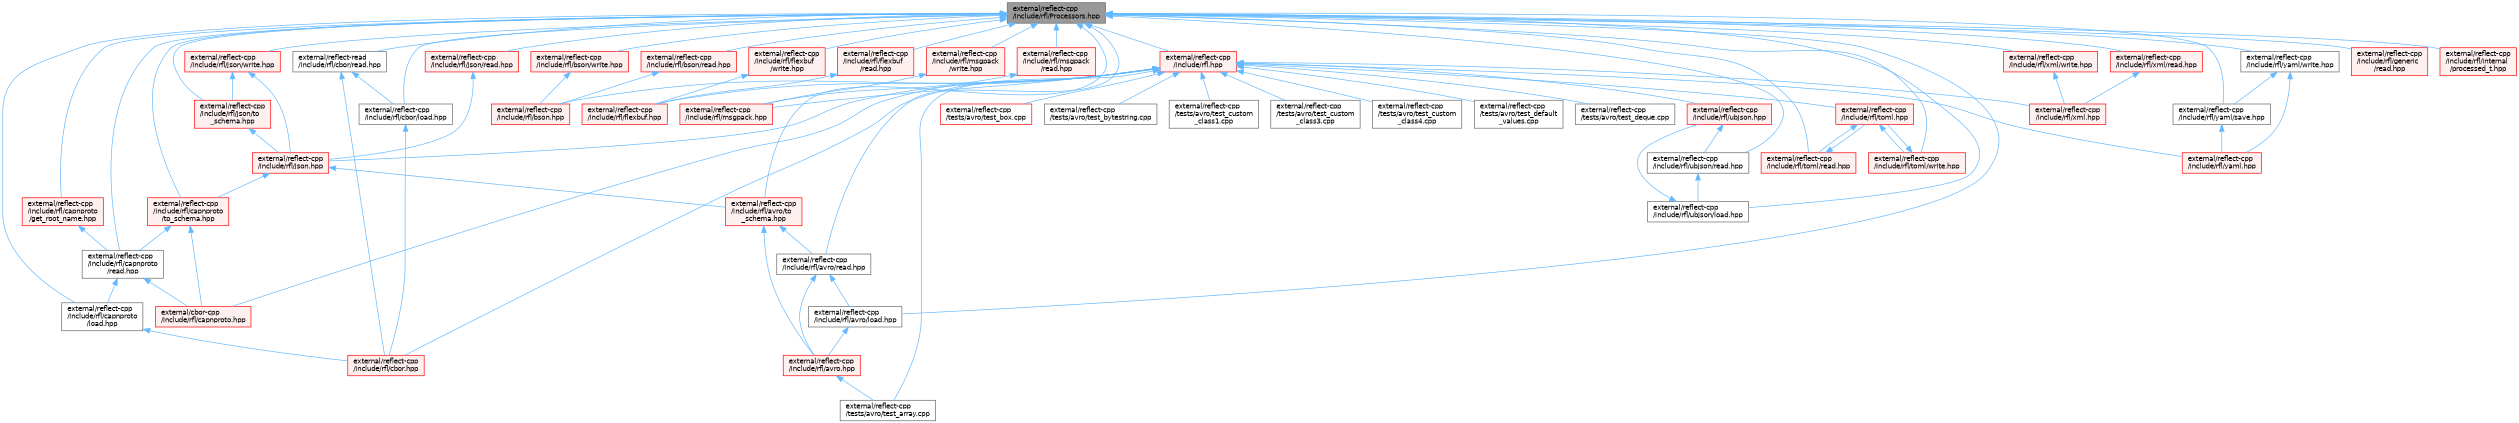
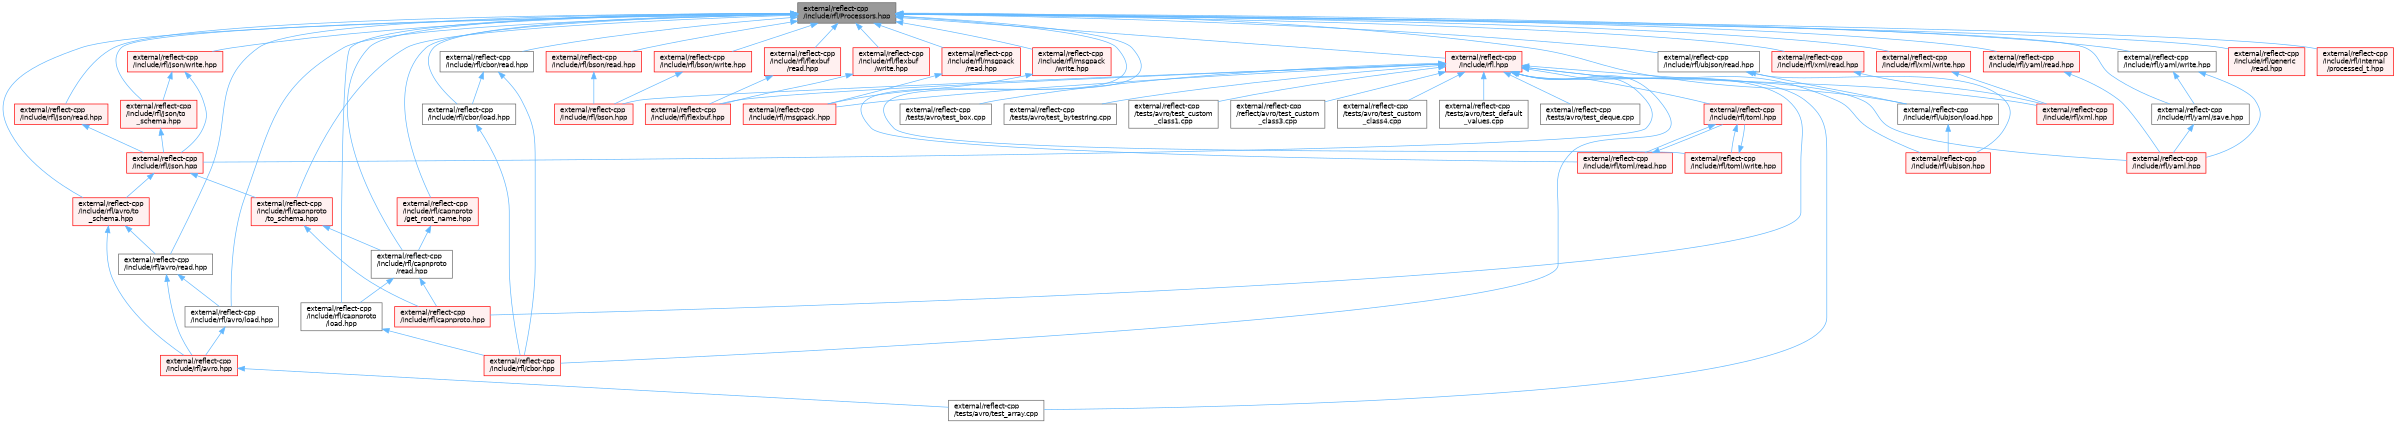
node "external/reflect-read /include/rfl/cbor/read.hpp": label "external/reflect-read /include/rfl/cbor/read.hpp" -> "external/reflect-cpp /include/rfl/cbor/read.hpp"
node "external/reflect-cpp /include/rfl/yaml/read.hpp": added
node "external/reflect-cpp /tests/avro/test_box.cpp": color red -> grey40
node "external/reflect-cpp /tests/avro/test_custom _class3.cpp": label "external/reflect-cpp /tests/avro/test_custom _class3.cpp" -> "external/reflect-cpp /reflect/avro/test_custom _class3.cpp"
edge "external/reflect-cpp /include/rfl/ubjson/read.hpp" -> "external/reflect-cpp /include/rfl/ubjson.hpp": reversed
node "external/cbor-cpp /include/rfl/capnproto.hpp": label "external/cbor-cpp /include/rfl/capnproto.hpp" -> "external/reflect-cpp /include/rfl/capnproto.hpp"
